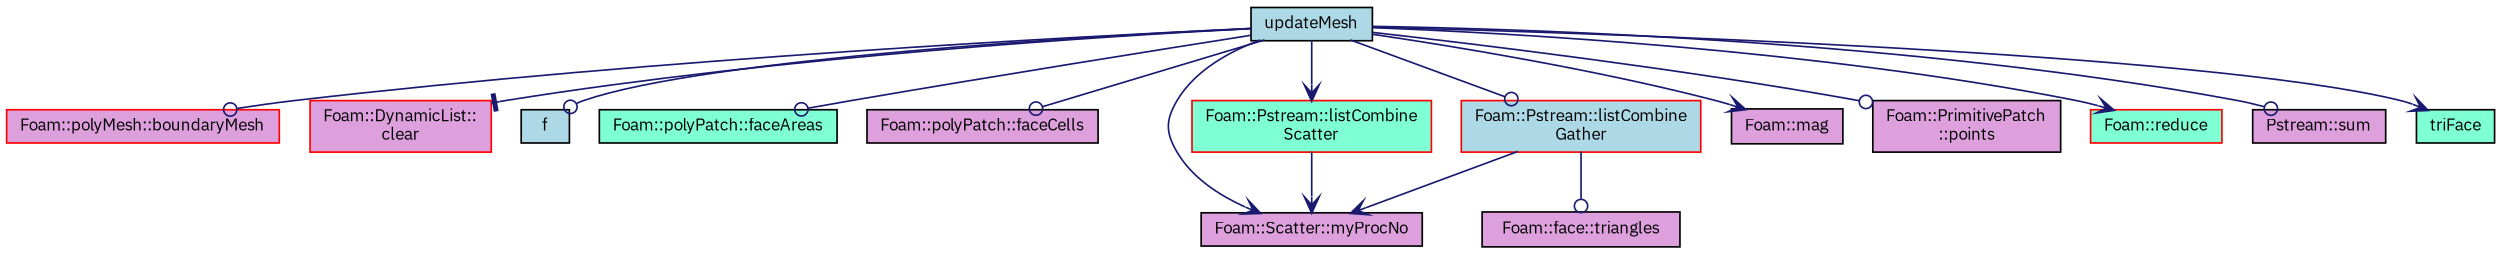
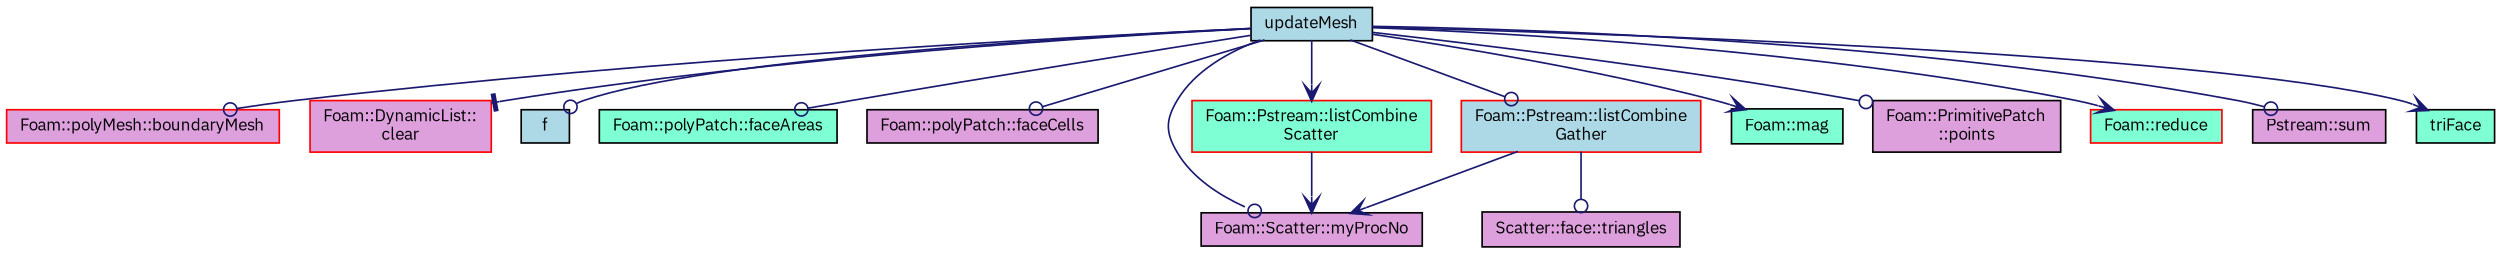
edge "updateMesh" -> "Foam::Scatter::myProcNo": arrowhead vee -> odot
node "Foam::mag": fillcolor plum -> aquamarine
node "Foam::face::triangles": label "Foam::face::triangles" -> "Scatter::face::triangles"
